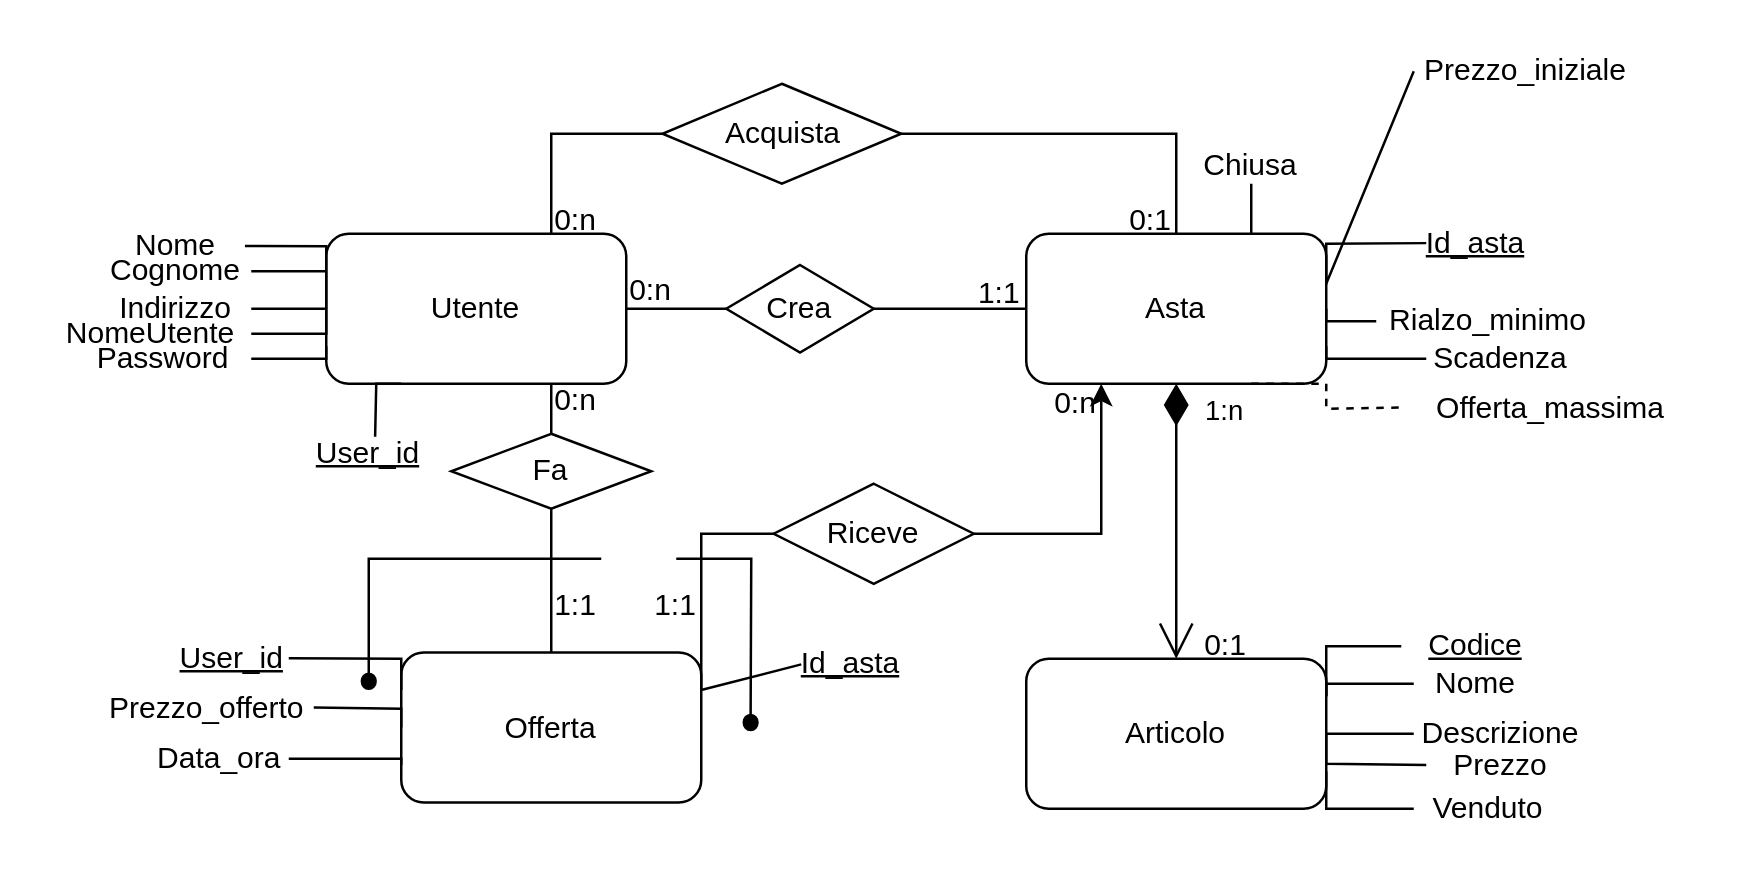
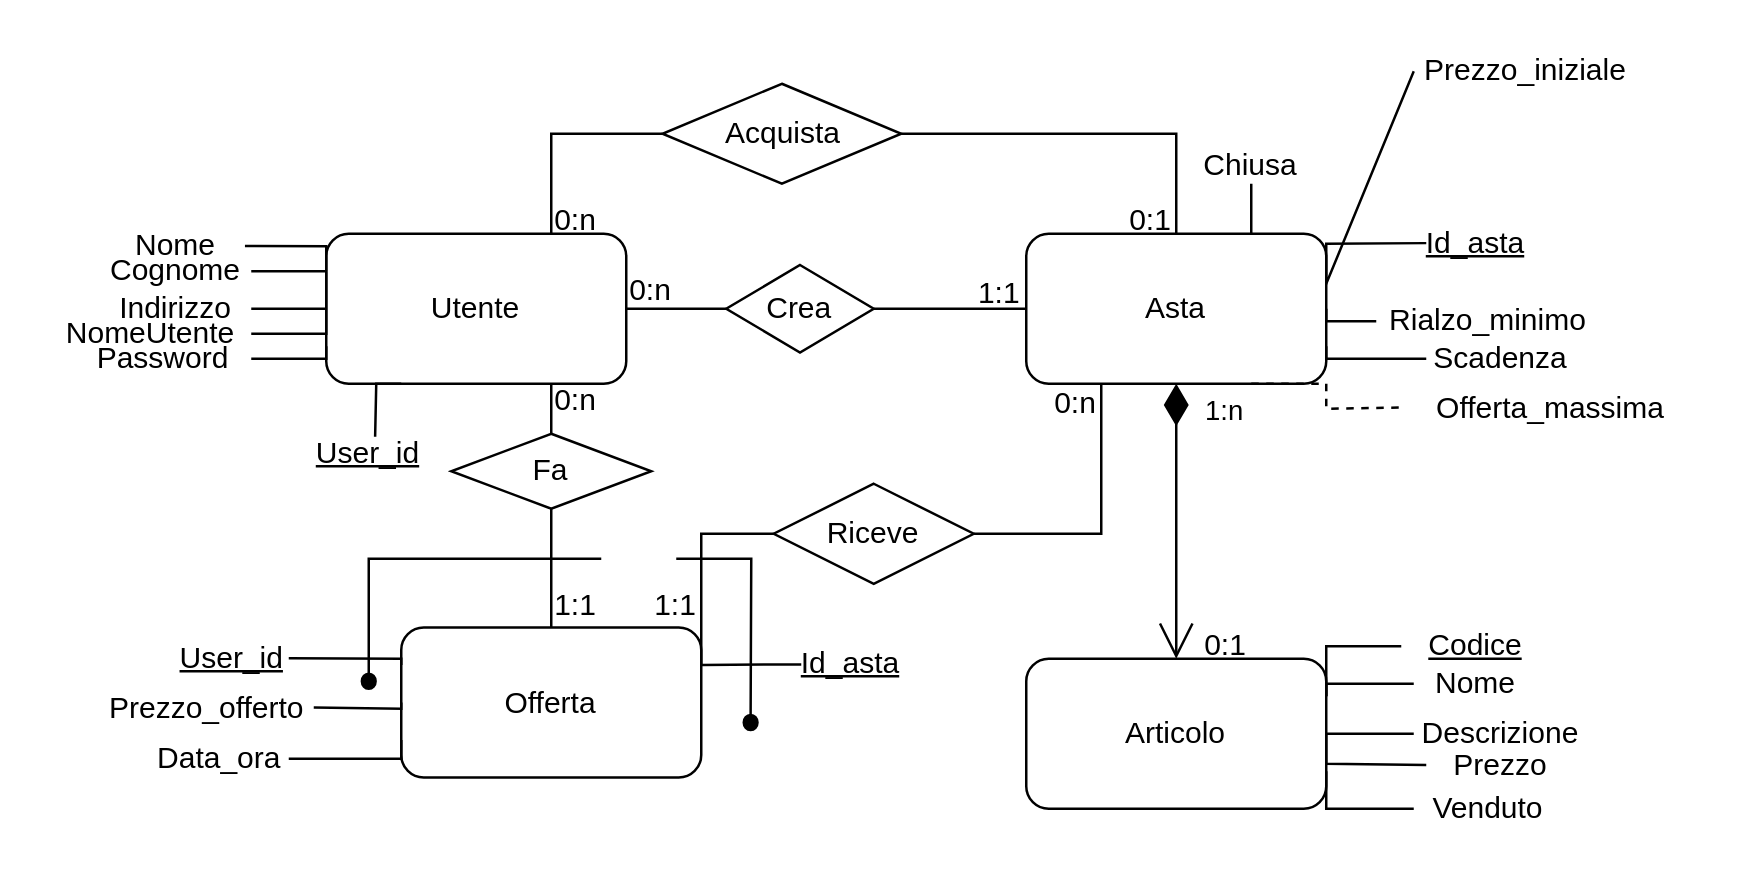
edge "Riceve" -> "Asta": arrowhead classic -> none
node "Offerta": moved (551, 728) -> (551, 703)
